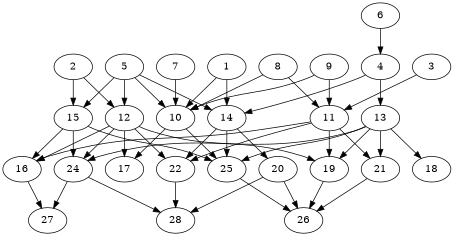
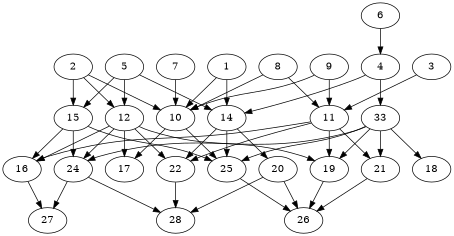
edge "5" -> "10": now "2" -> "10"
node "13": label "13" -> "33"
